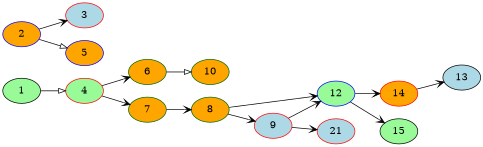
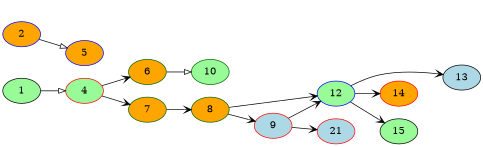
node "3": removed
node "10": fillcolor orange -> palegreen
edge "14" -> "13": now "12" -> "13"
